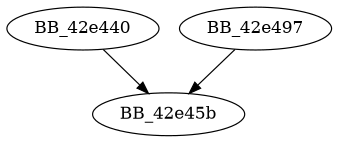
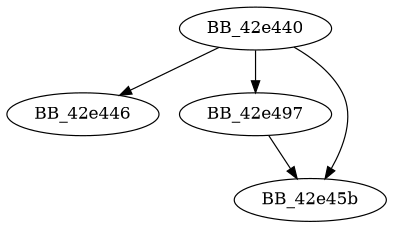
edge "BB_42e440" -> "BB_42e497": added
node "BB_42e446": added
